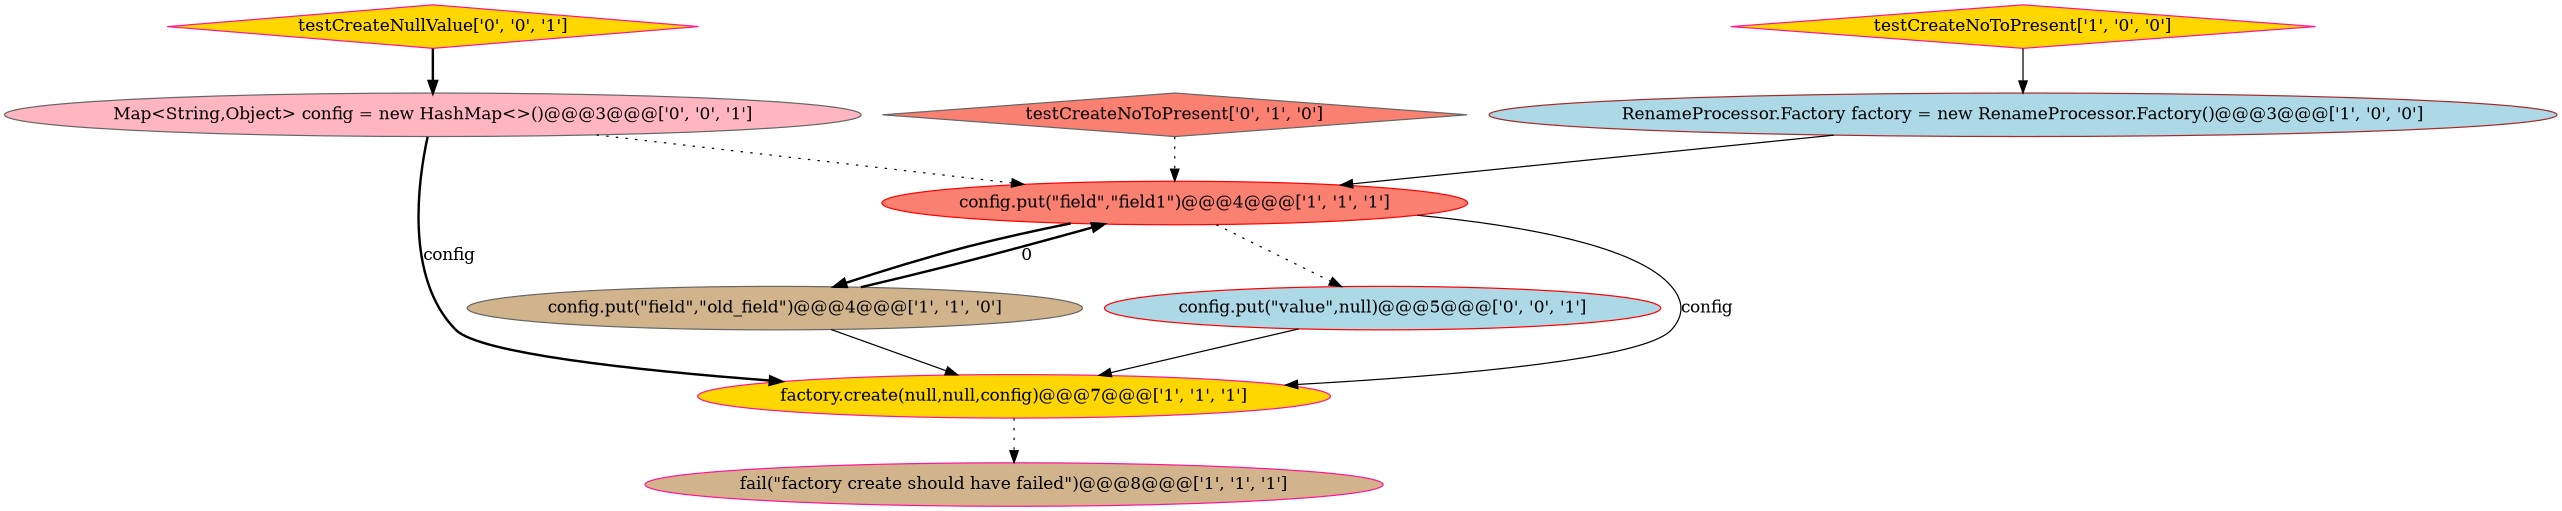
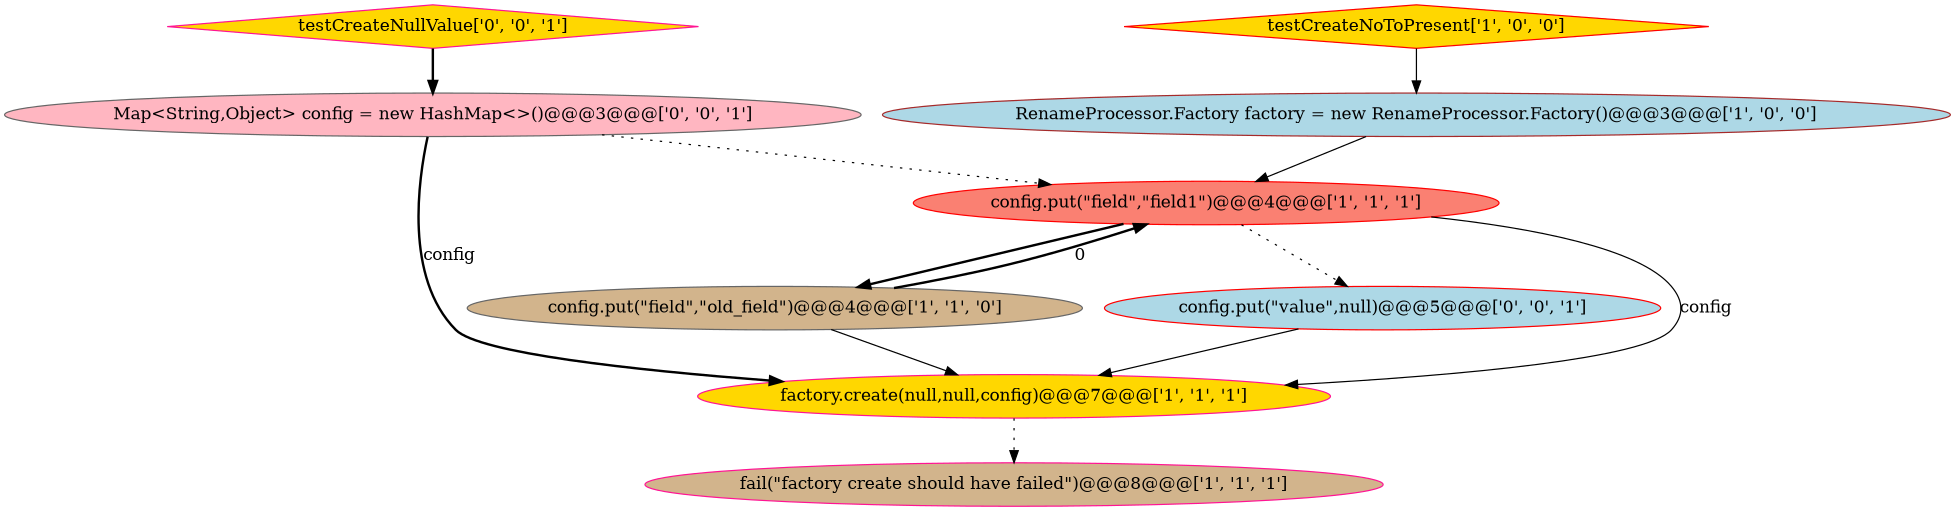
node "testCreateNoToPresent['1', '0', '0']": color deeppink -> red
node "testCreateNoToPresent['0', '1', '0']": removed
